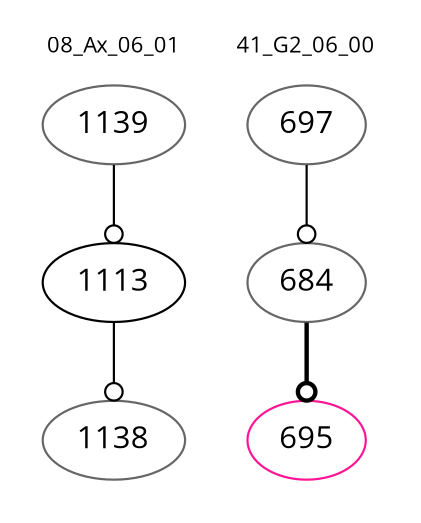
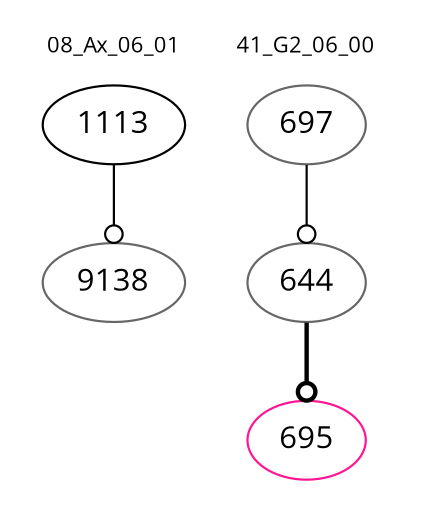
node "1139": removed
node "684": label "684" -> "644"
node "1138": label "1138" -> "9138"
